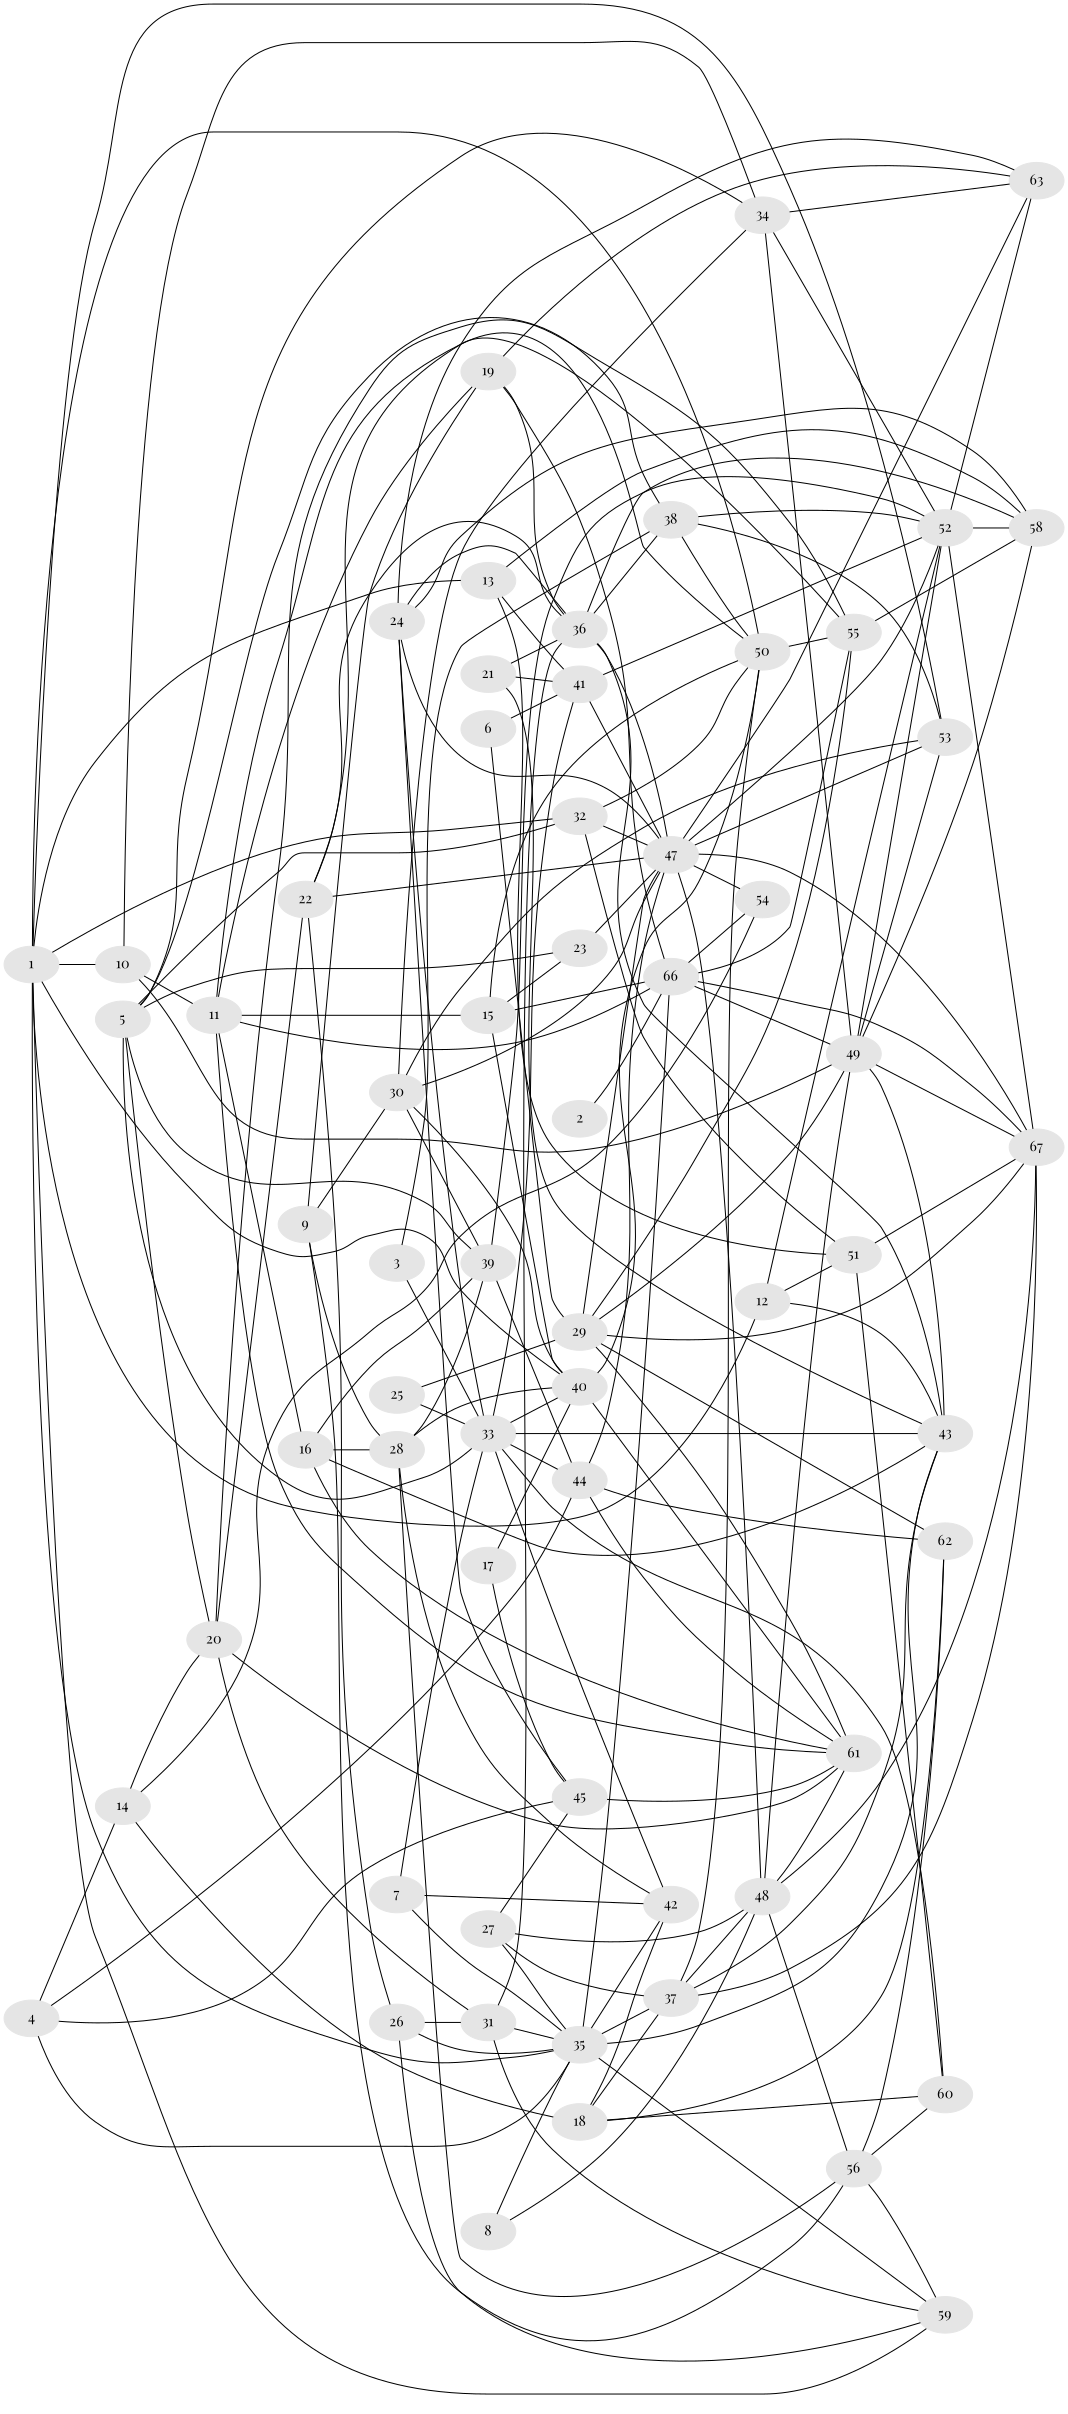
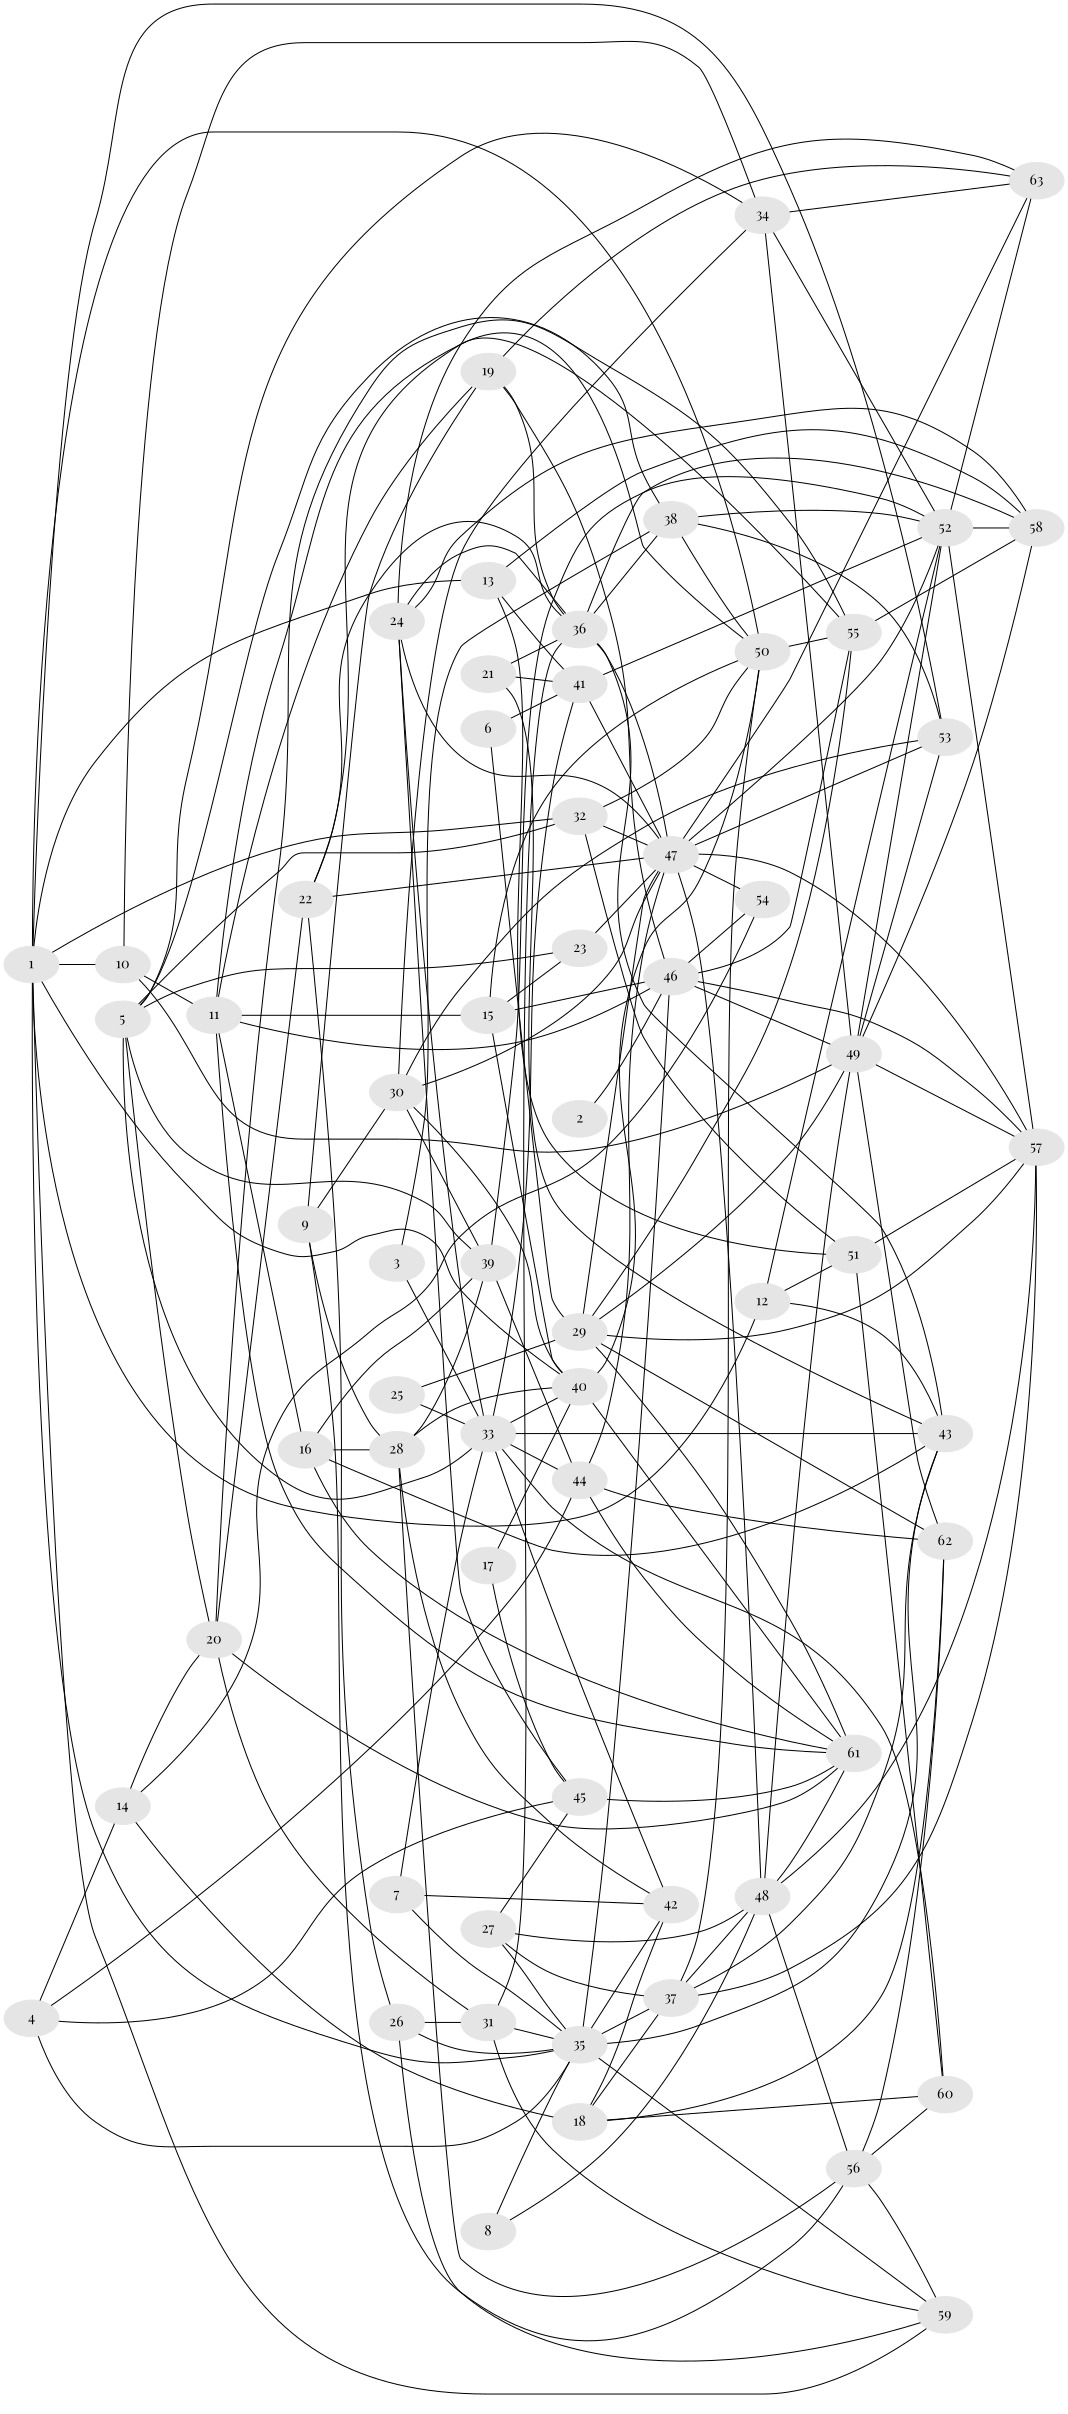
node "66": label "66" -> "46"
node "67": label "67" -> "57"
edge "49" -- "43": now "49" -- "62"
